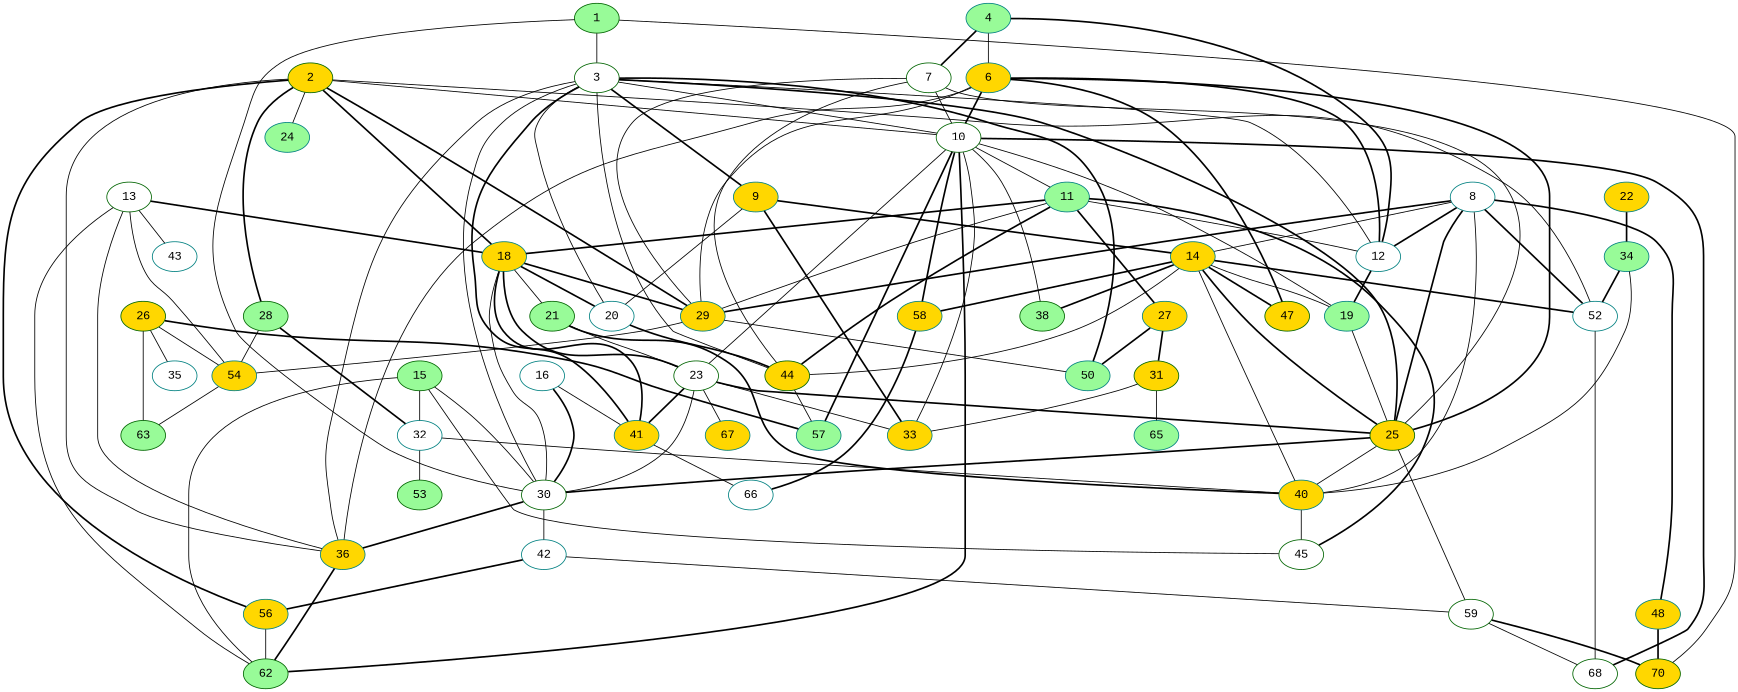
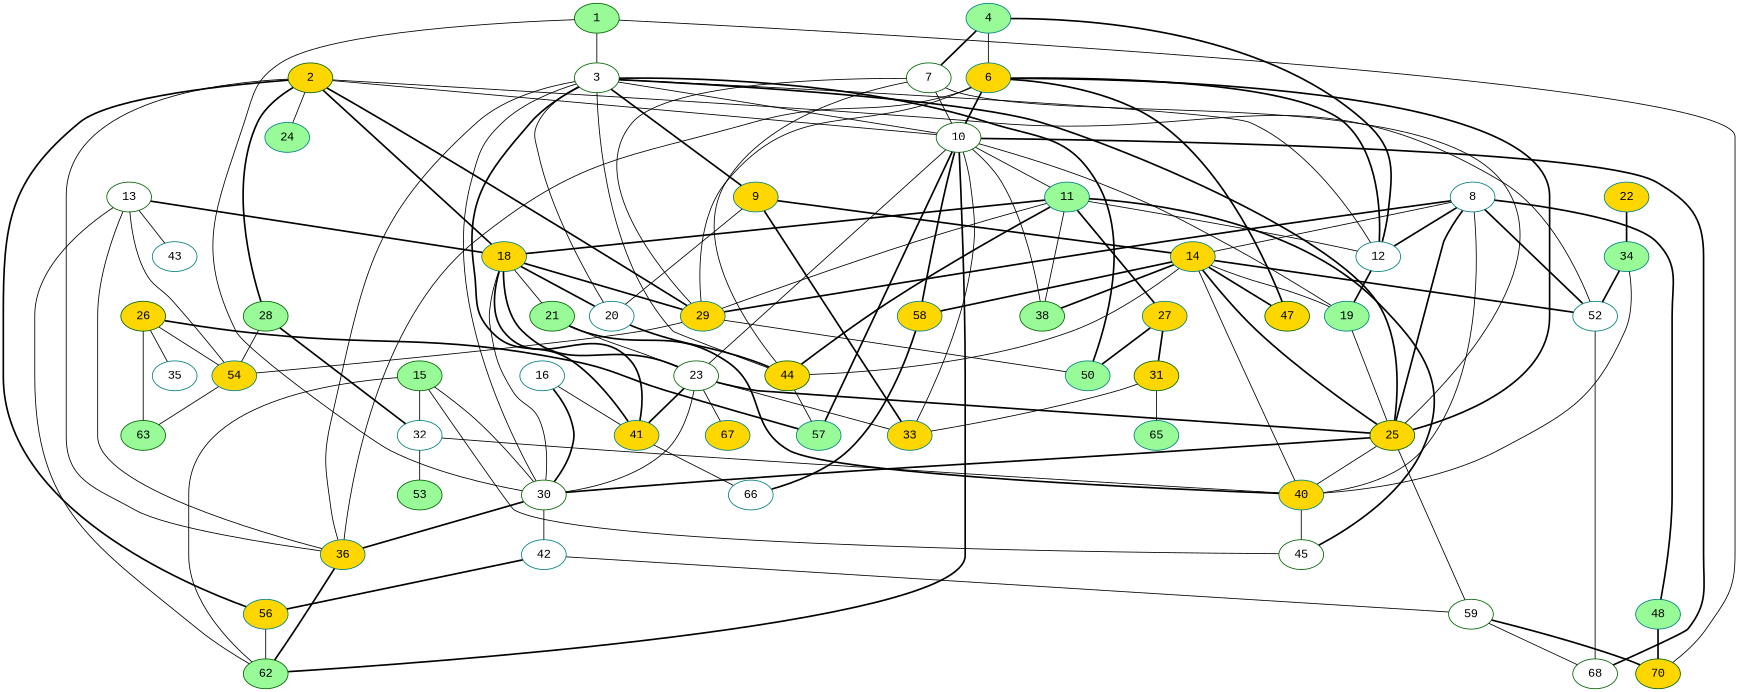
edge "11" -- "38": added
node "48": fillcolor gold -> palegreen
